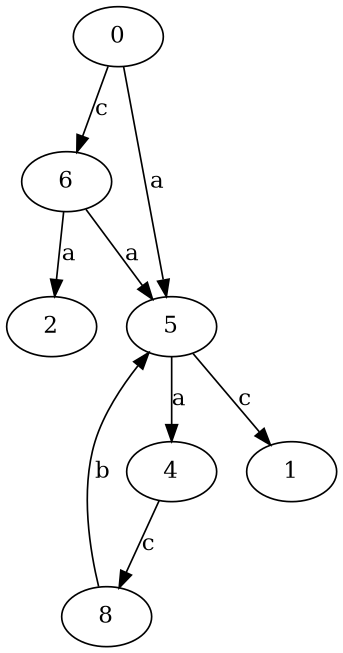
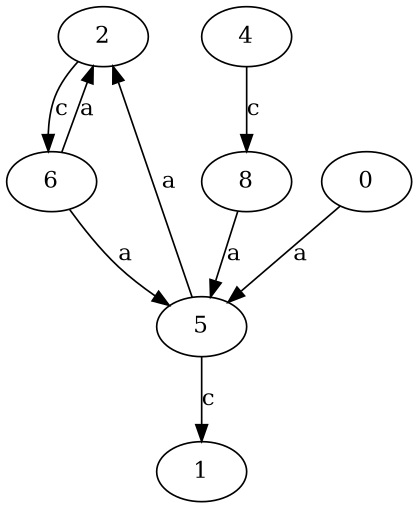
edge "0" -> "6": now "2" -> "6"
edge "5" -> "4": now "5" -> "2"
edge "8" -> "5": label "b" -> "a"
